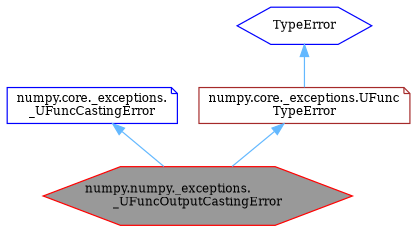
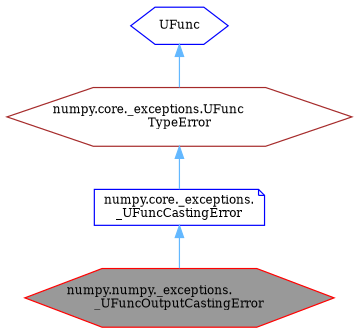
node "TypeError": label "TypeError" -> "UFunc"
node "numpy.core._exceptions.UFunc TypeError": shape note -> hexagon
edge "numpy.numpy._exceptions. _UFuncOutputCastingError" -> "numpy.core._exceptions.UFunc TypeError": now "numpy.core._exceptions. _UFuncCastingError" -> "numpy.core._exceptions.UFunc TypeError"
